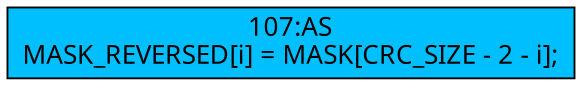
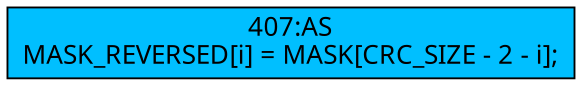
node "107:AS MASK_REVERSED[i] = MASK[CRC_SIZE - 2 - i];": label "107:AS MASK_REVERSED[i] = MASK[CRC_SIZE - 2 - i];" -> "407:AS MASK_REVERSED[i] = MASK[CRC_SIZE - 2 - i];"
